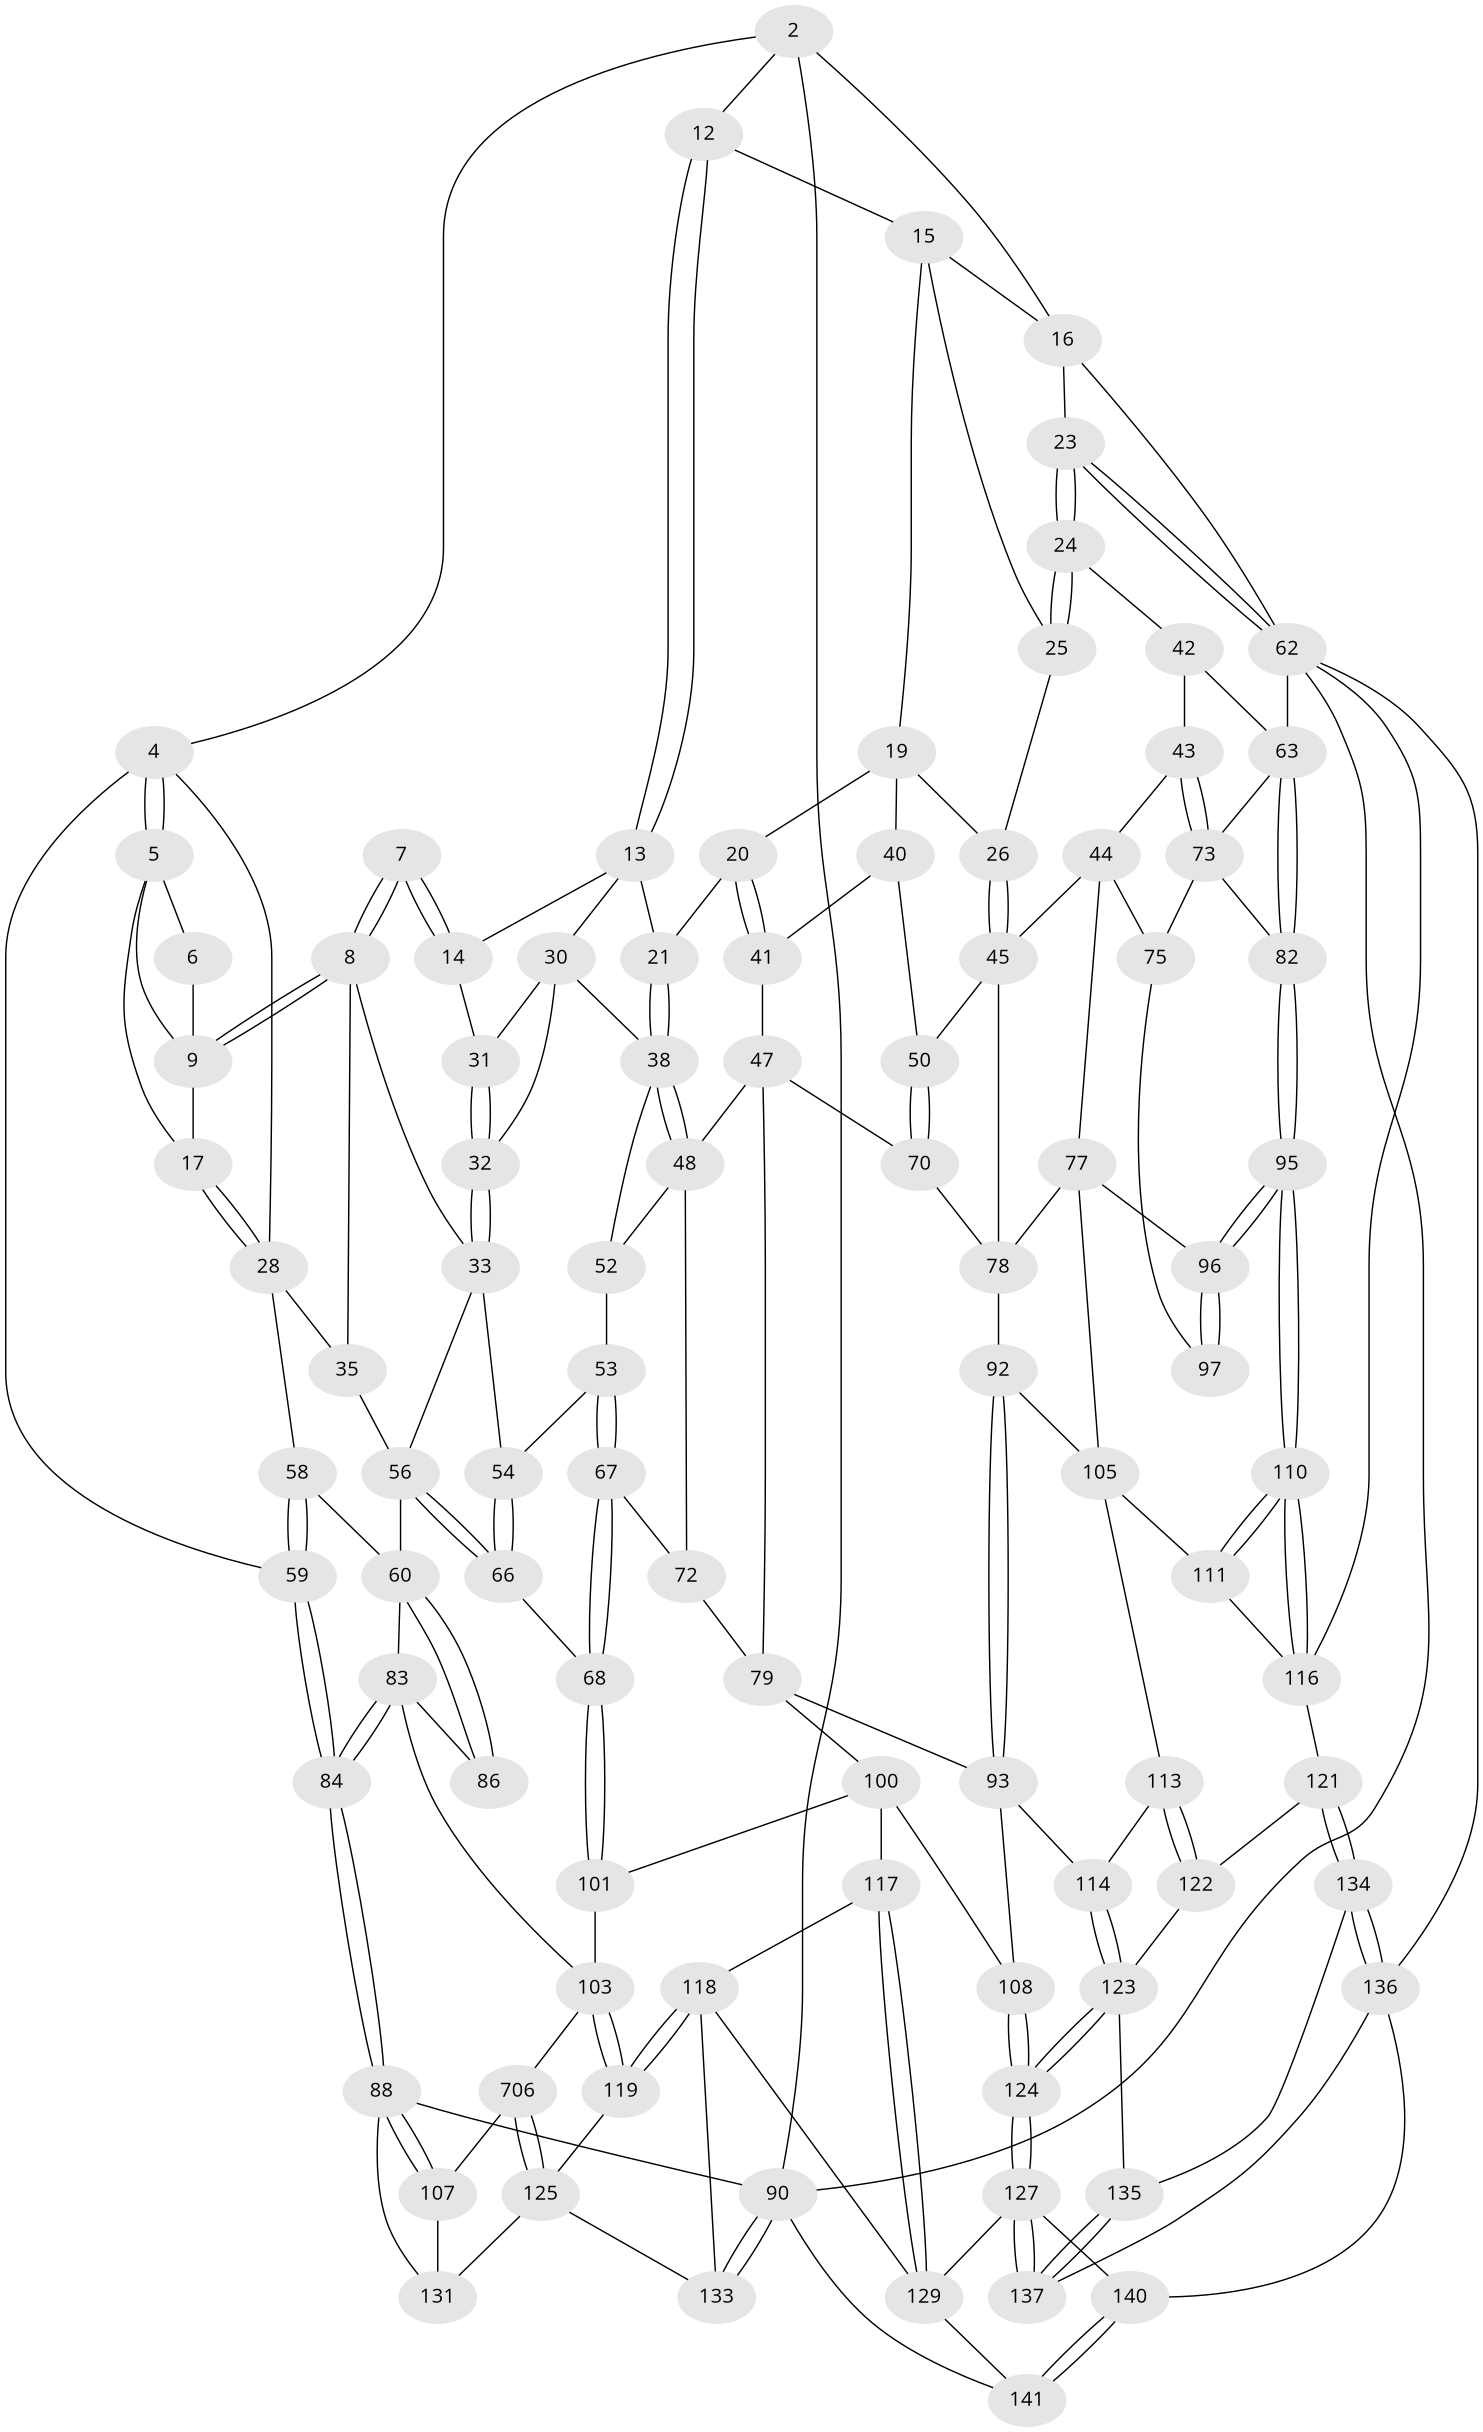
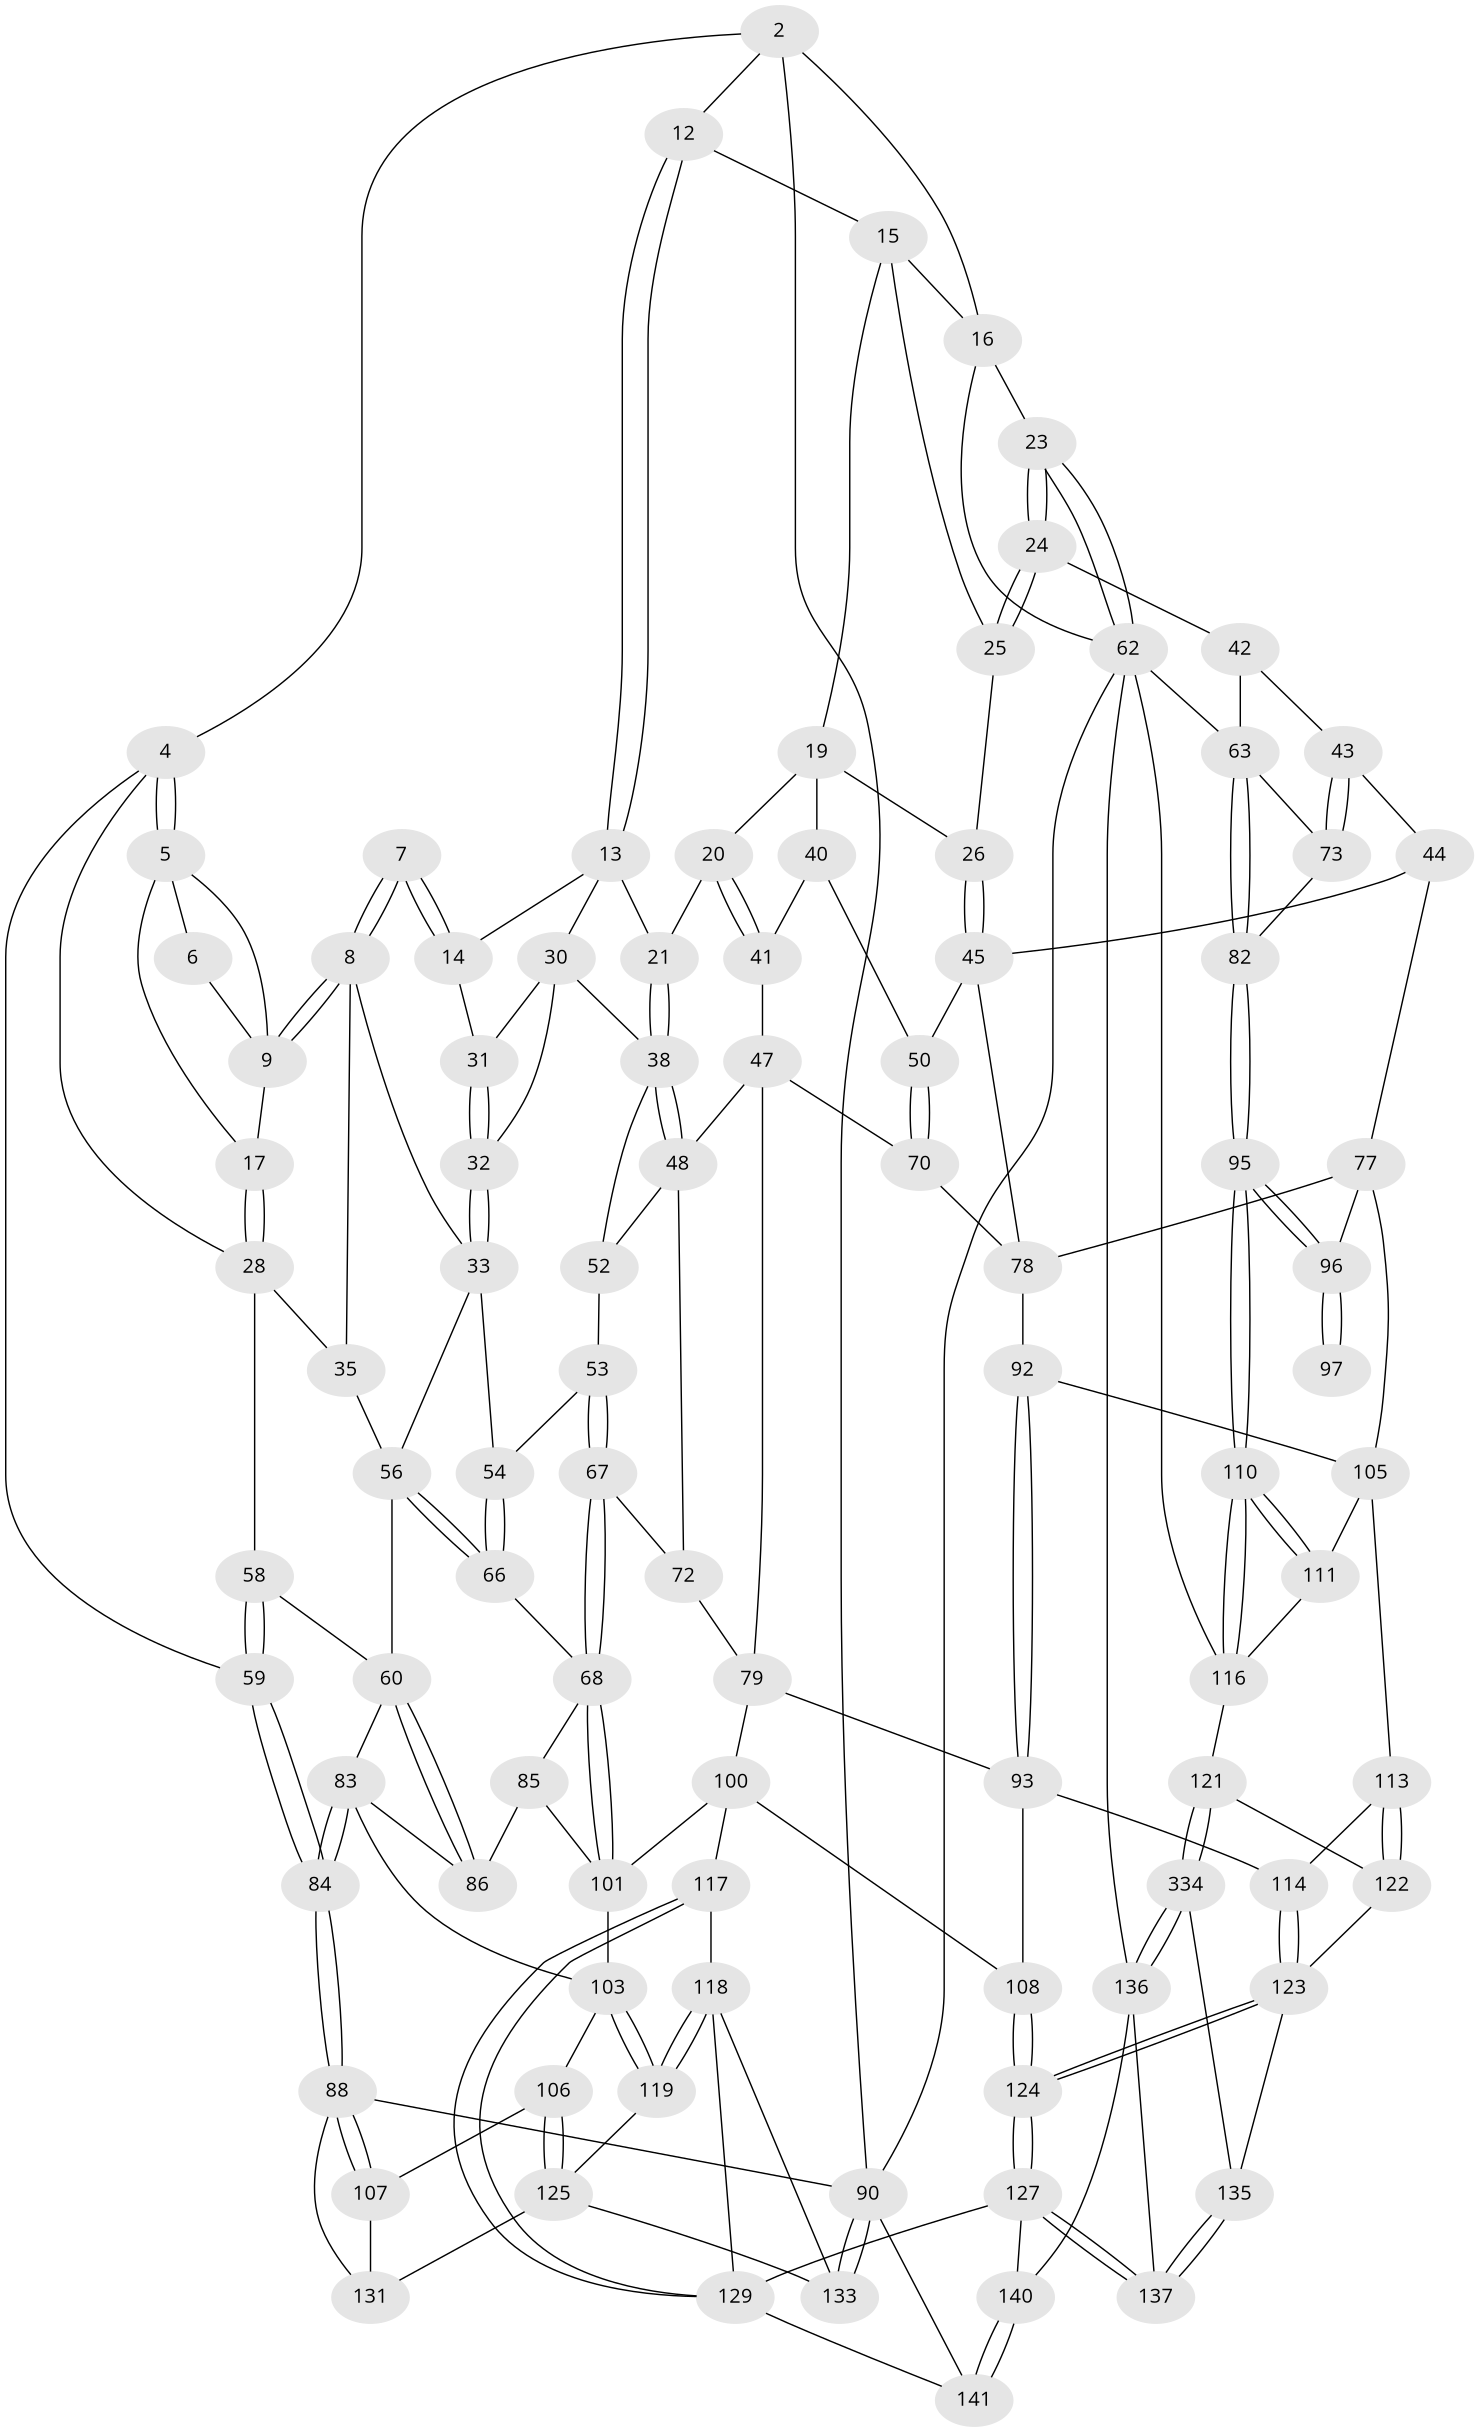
node "75": removed
node "85": added
node "134": label "134" -> "334"
node "706": label "706" -> "106"
